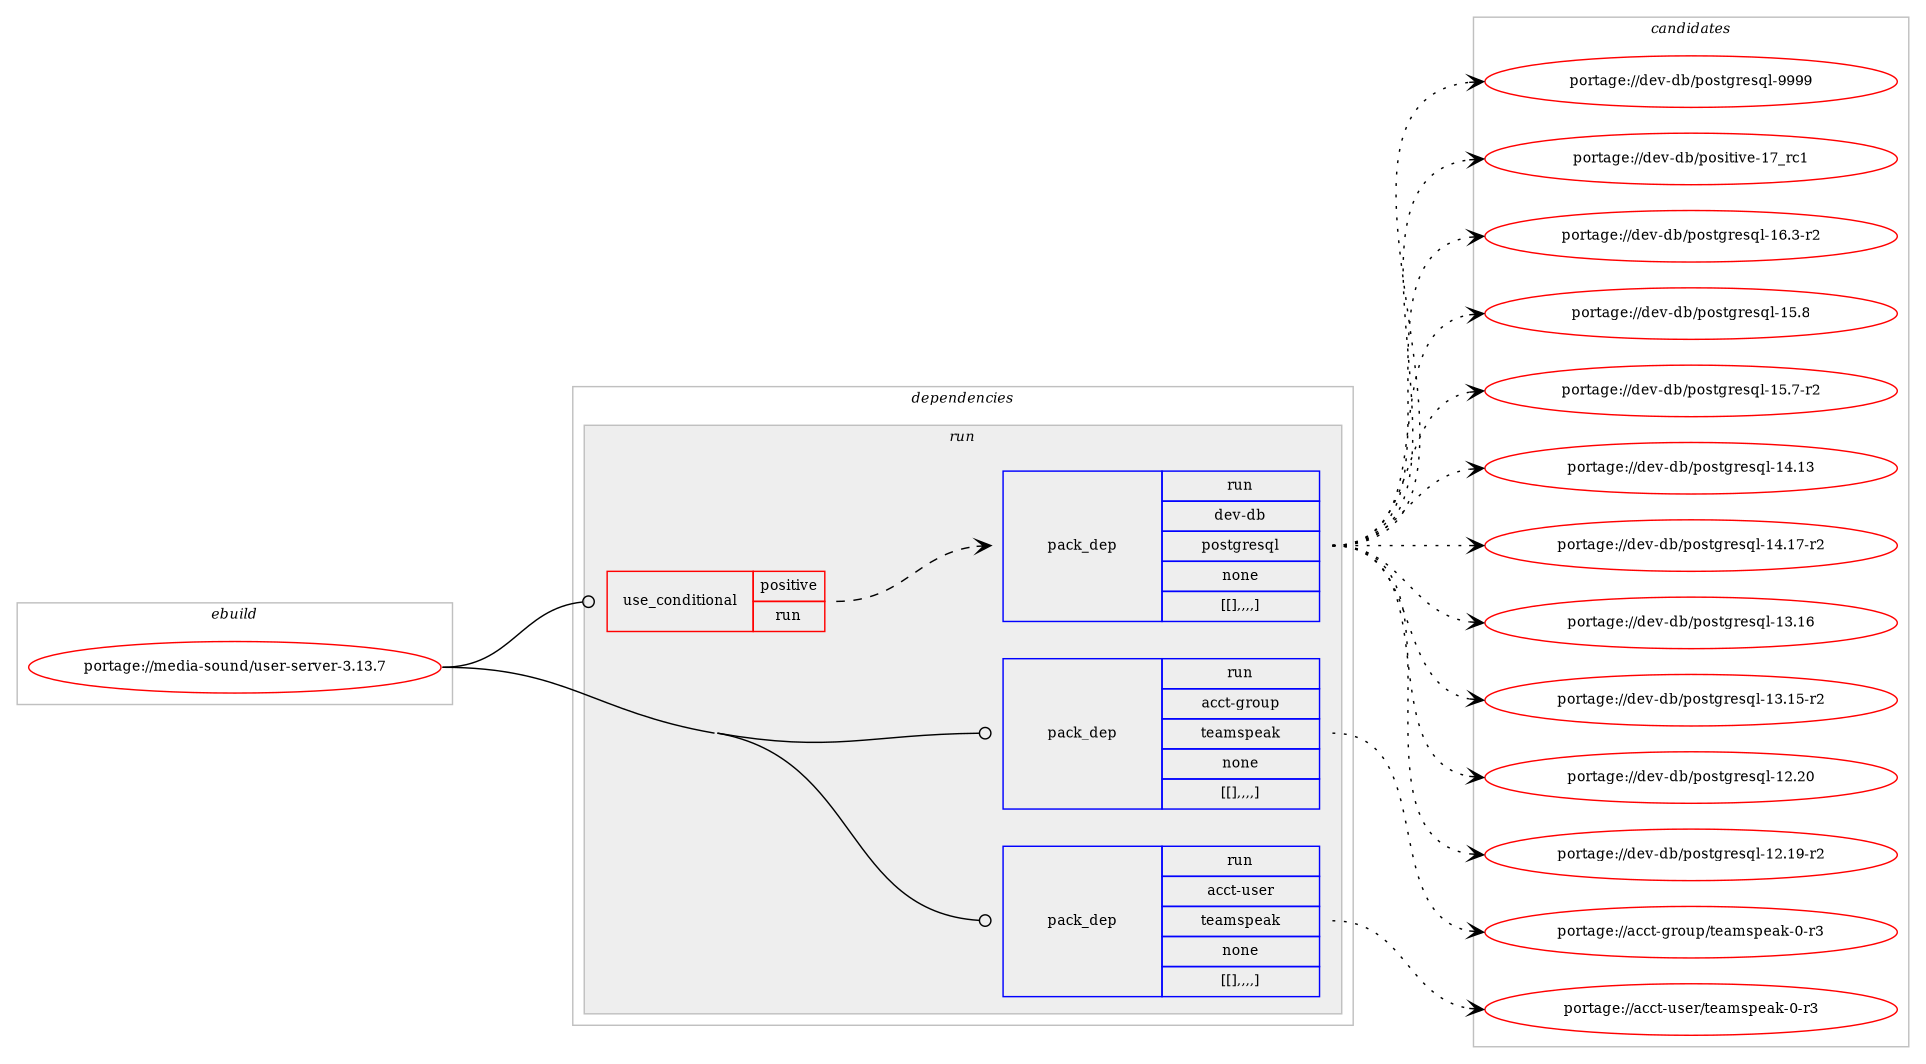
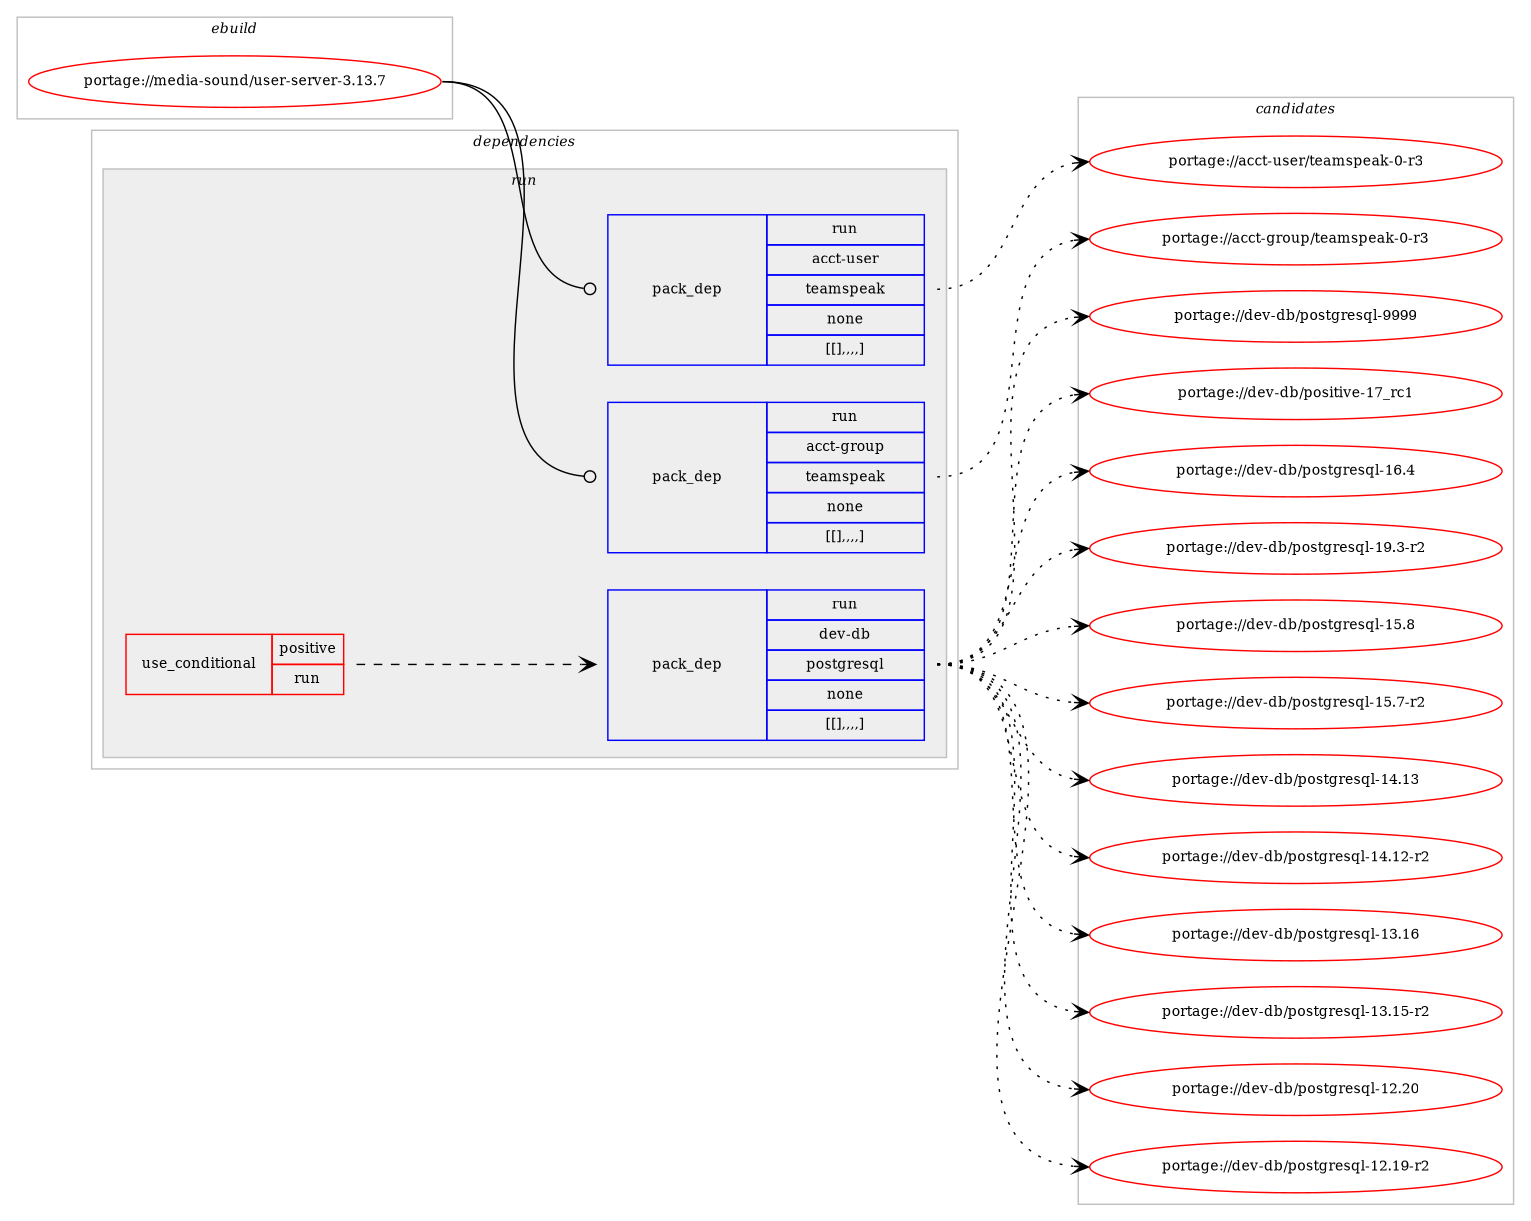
node "portage://dev-db/postgresql-16.3-r2": label "portage://dev-db/postgresql-16.3-r2" -> "portage://dev-db/postgresql-19.3-r2"
node "portage://dev-db/postgresql-16.4": added
node "portage://dev-db/postgresql-14.17-r2": label "portage://dev-db/postgresql-14.17-r2" -> "portage://dev-db/postgresql-14.12-r2"
edge "portage://media-sound/user-server-3.13.7" -> "use_conditional": removed
